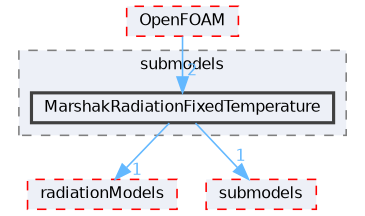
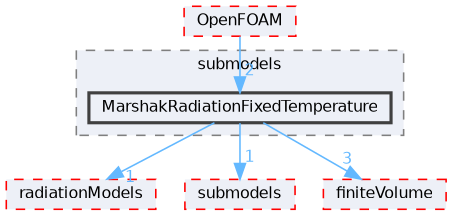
node "finiteVolume": added
